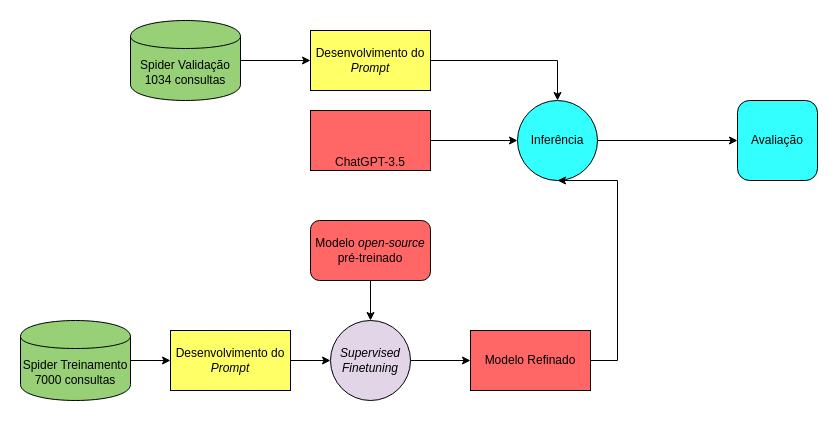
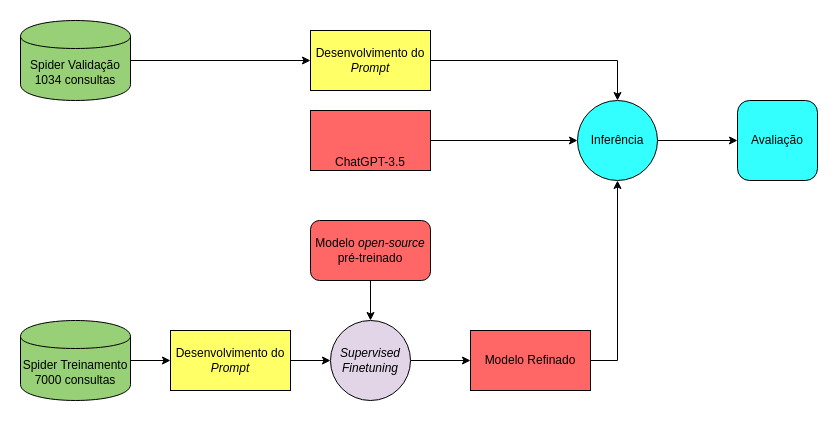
node "Spider Validação 1034 consultas": moved (186, 61) -> (76, 61)
node "Inferência": moved (558, 141) -> (618, 141)
